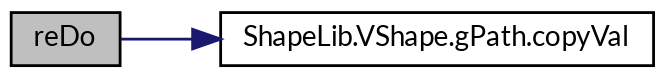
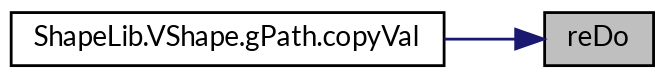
edge "reDo" -> "ShapeLib.VShape.gPath.copyVal": reversed
